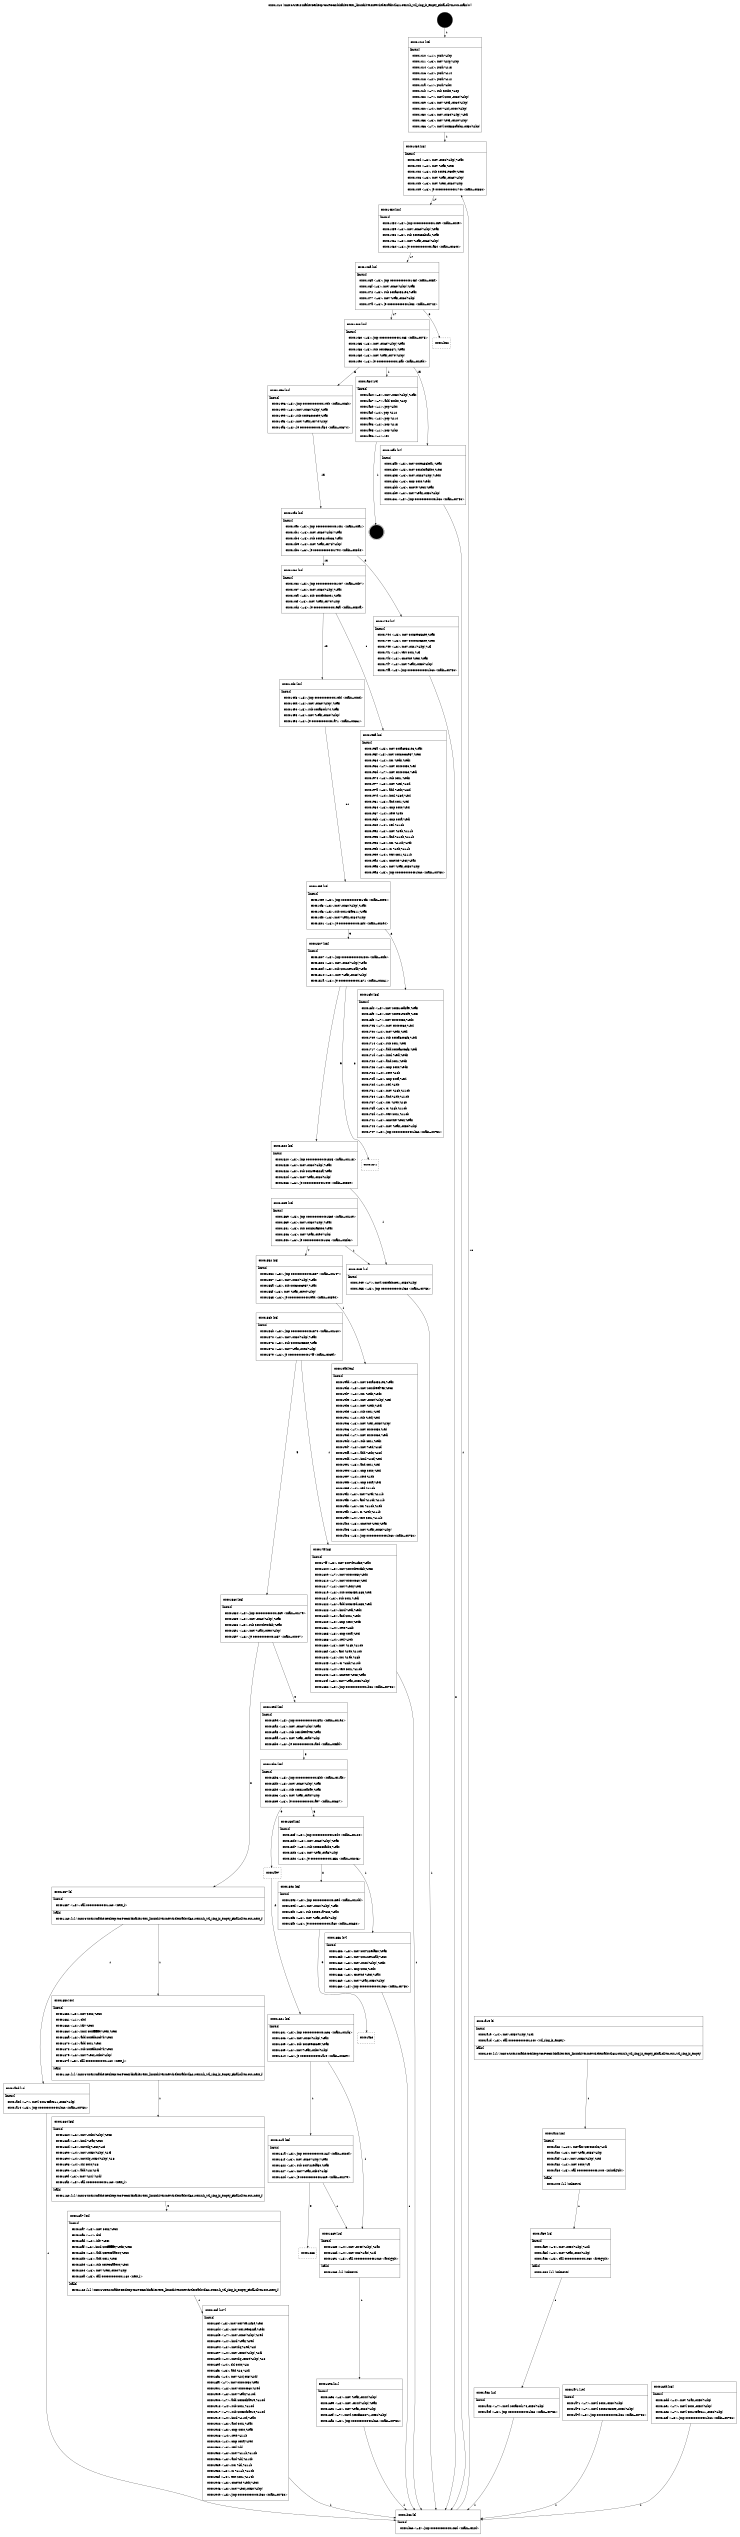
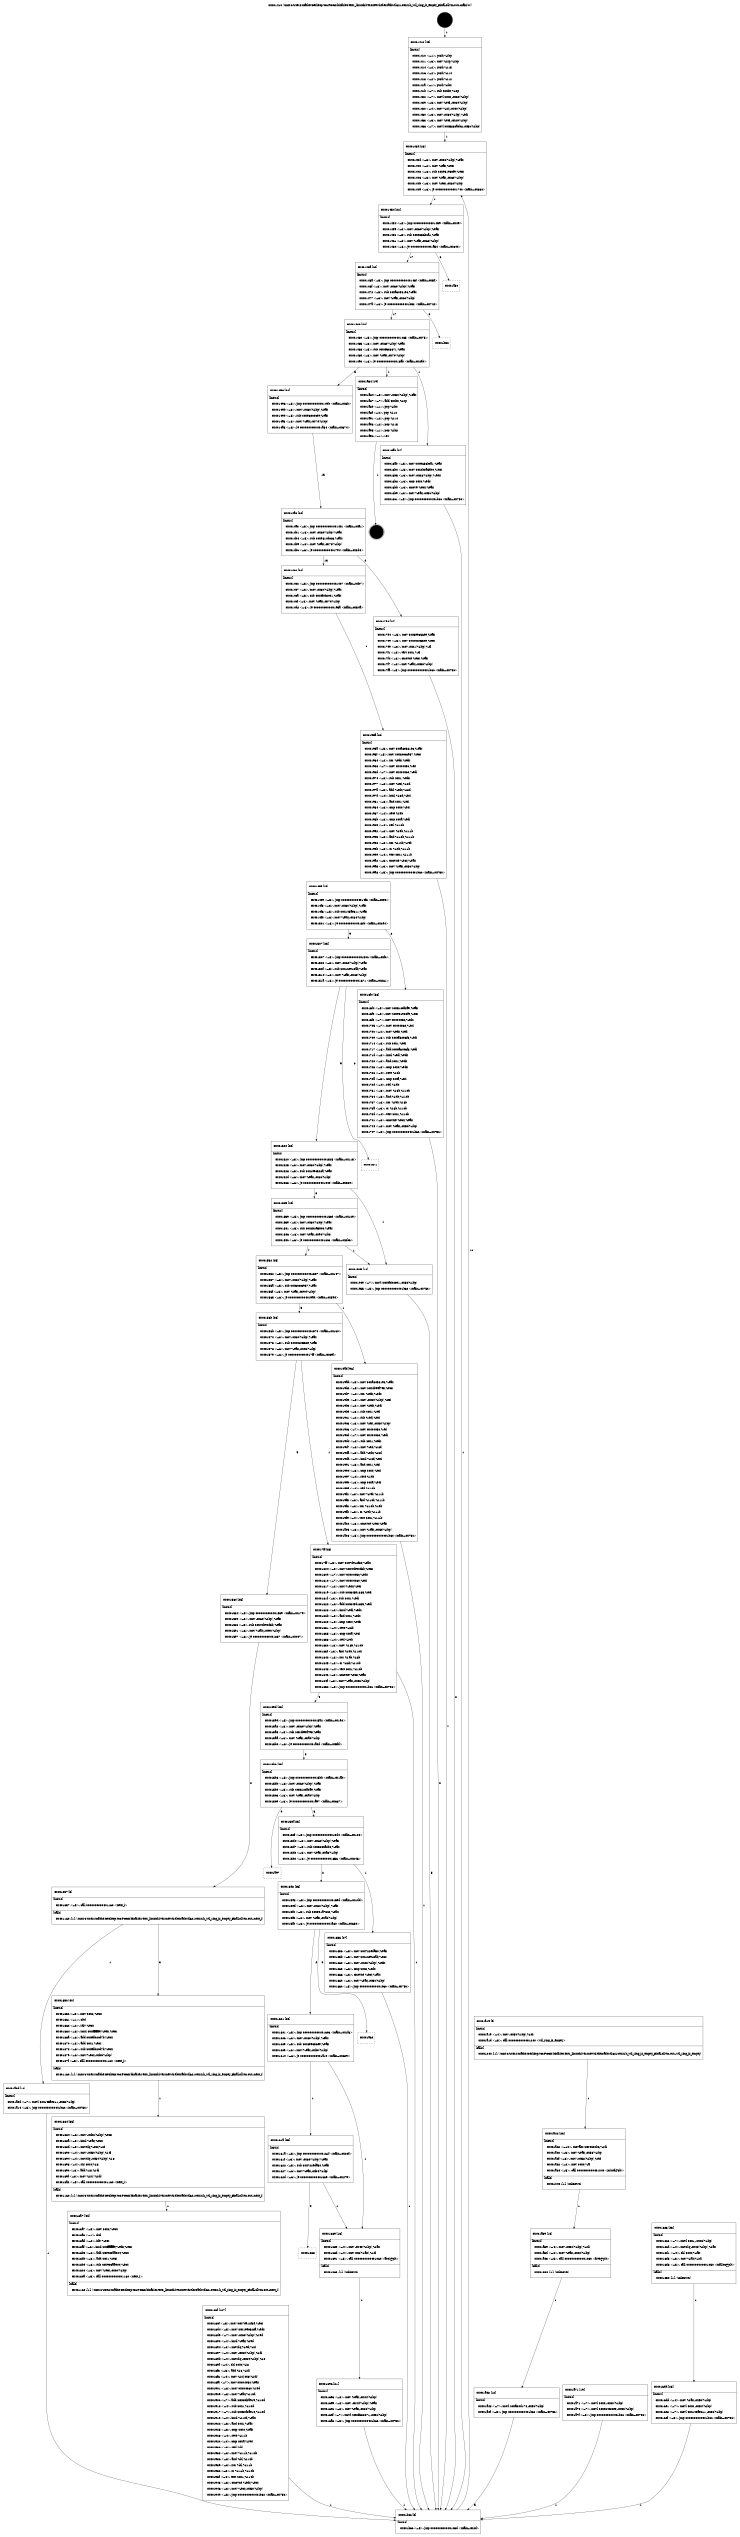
edge "0x40143d [23]" -> "0x401454 [22]": label " 17" -> " 7"
node "0x401a54": added
edge "0x401480 [22]" -> "0x4016ab [27]": label " 15" -> " 1"
node "0x4014d8 [22]": removed
edge "0x401520 [25]" -> "0x401539 [25]": added, label "8"
edge "0x401552 [25]" -> "0x40156b [25]": added, label "6"
edge "0x401584 [25]" -> "0x40159d [25]": now "0x4017ff [88]" -> "0x40159d [25]"
edge "0x40195a [83]" -> "0x401b6c [5]": added, label "1"
edge "0x4016f4 [88]" -> "0x401b6c [5]": added, label "2"
edge "0x40194e [12]" -> "0x401b6c [5]": label " 1" -> " 5"
edge "0x401a97" -> "0x401601 [25]": now "0x4015e8 [25]" -> "0x401601 [25]"
edge "0x401857 [5]" -> "0x40185c [40]": label " 1" -> " 3"
edge "0x4019ad [96]" -> "0x401b6c [5]": added, label "1"
edge "0x401884 [35]" -> "0x4018a7 [40]": label " 4" -> " 1"
node "0x4016c6 [23]": added
edge "0x4018a7 [40]" -> "0x4018cf [127]": removed, label "1"
edge "0x401a48 [12]" -> "0x401b6c [5]": label " 1" -> " 5"
